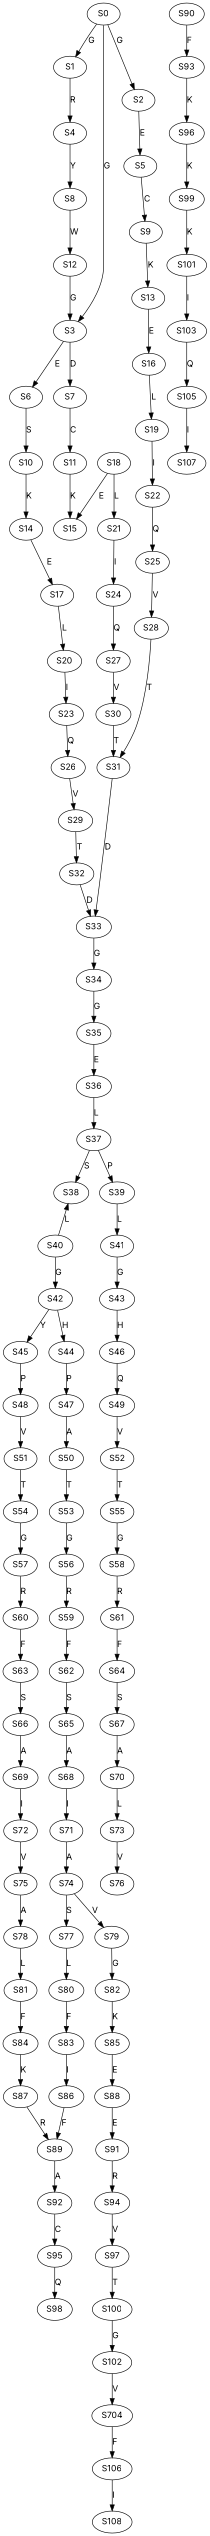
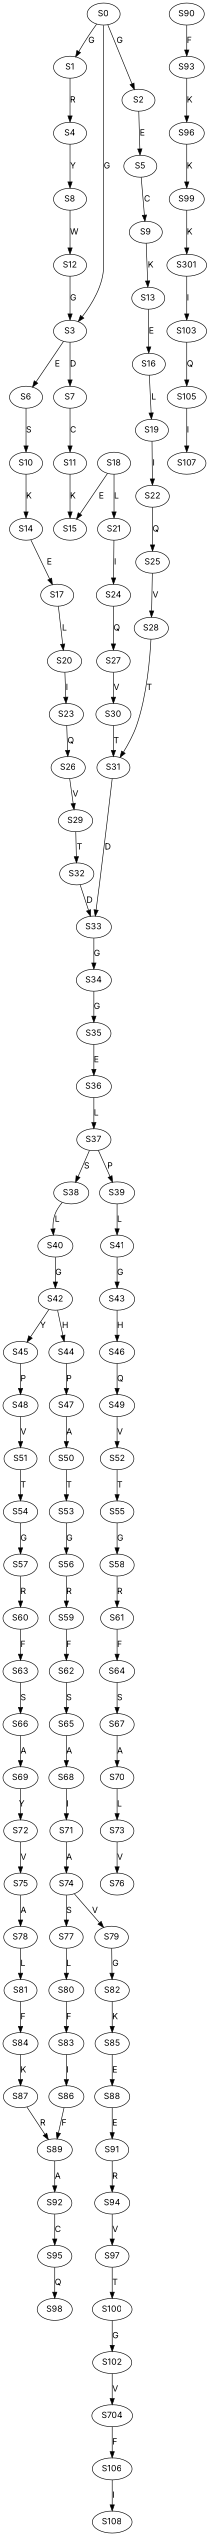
node "S101": label "S101" -> "S301"
edge "S40" -> "S38": reversed
edge "S69" -> "S72": label "I" -> "Y"
